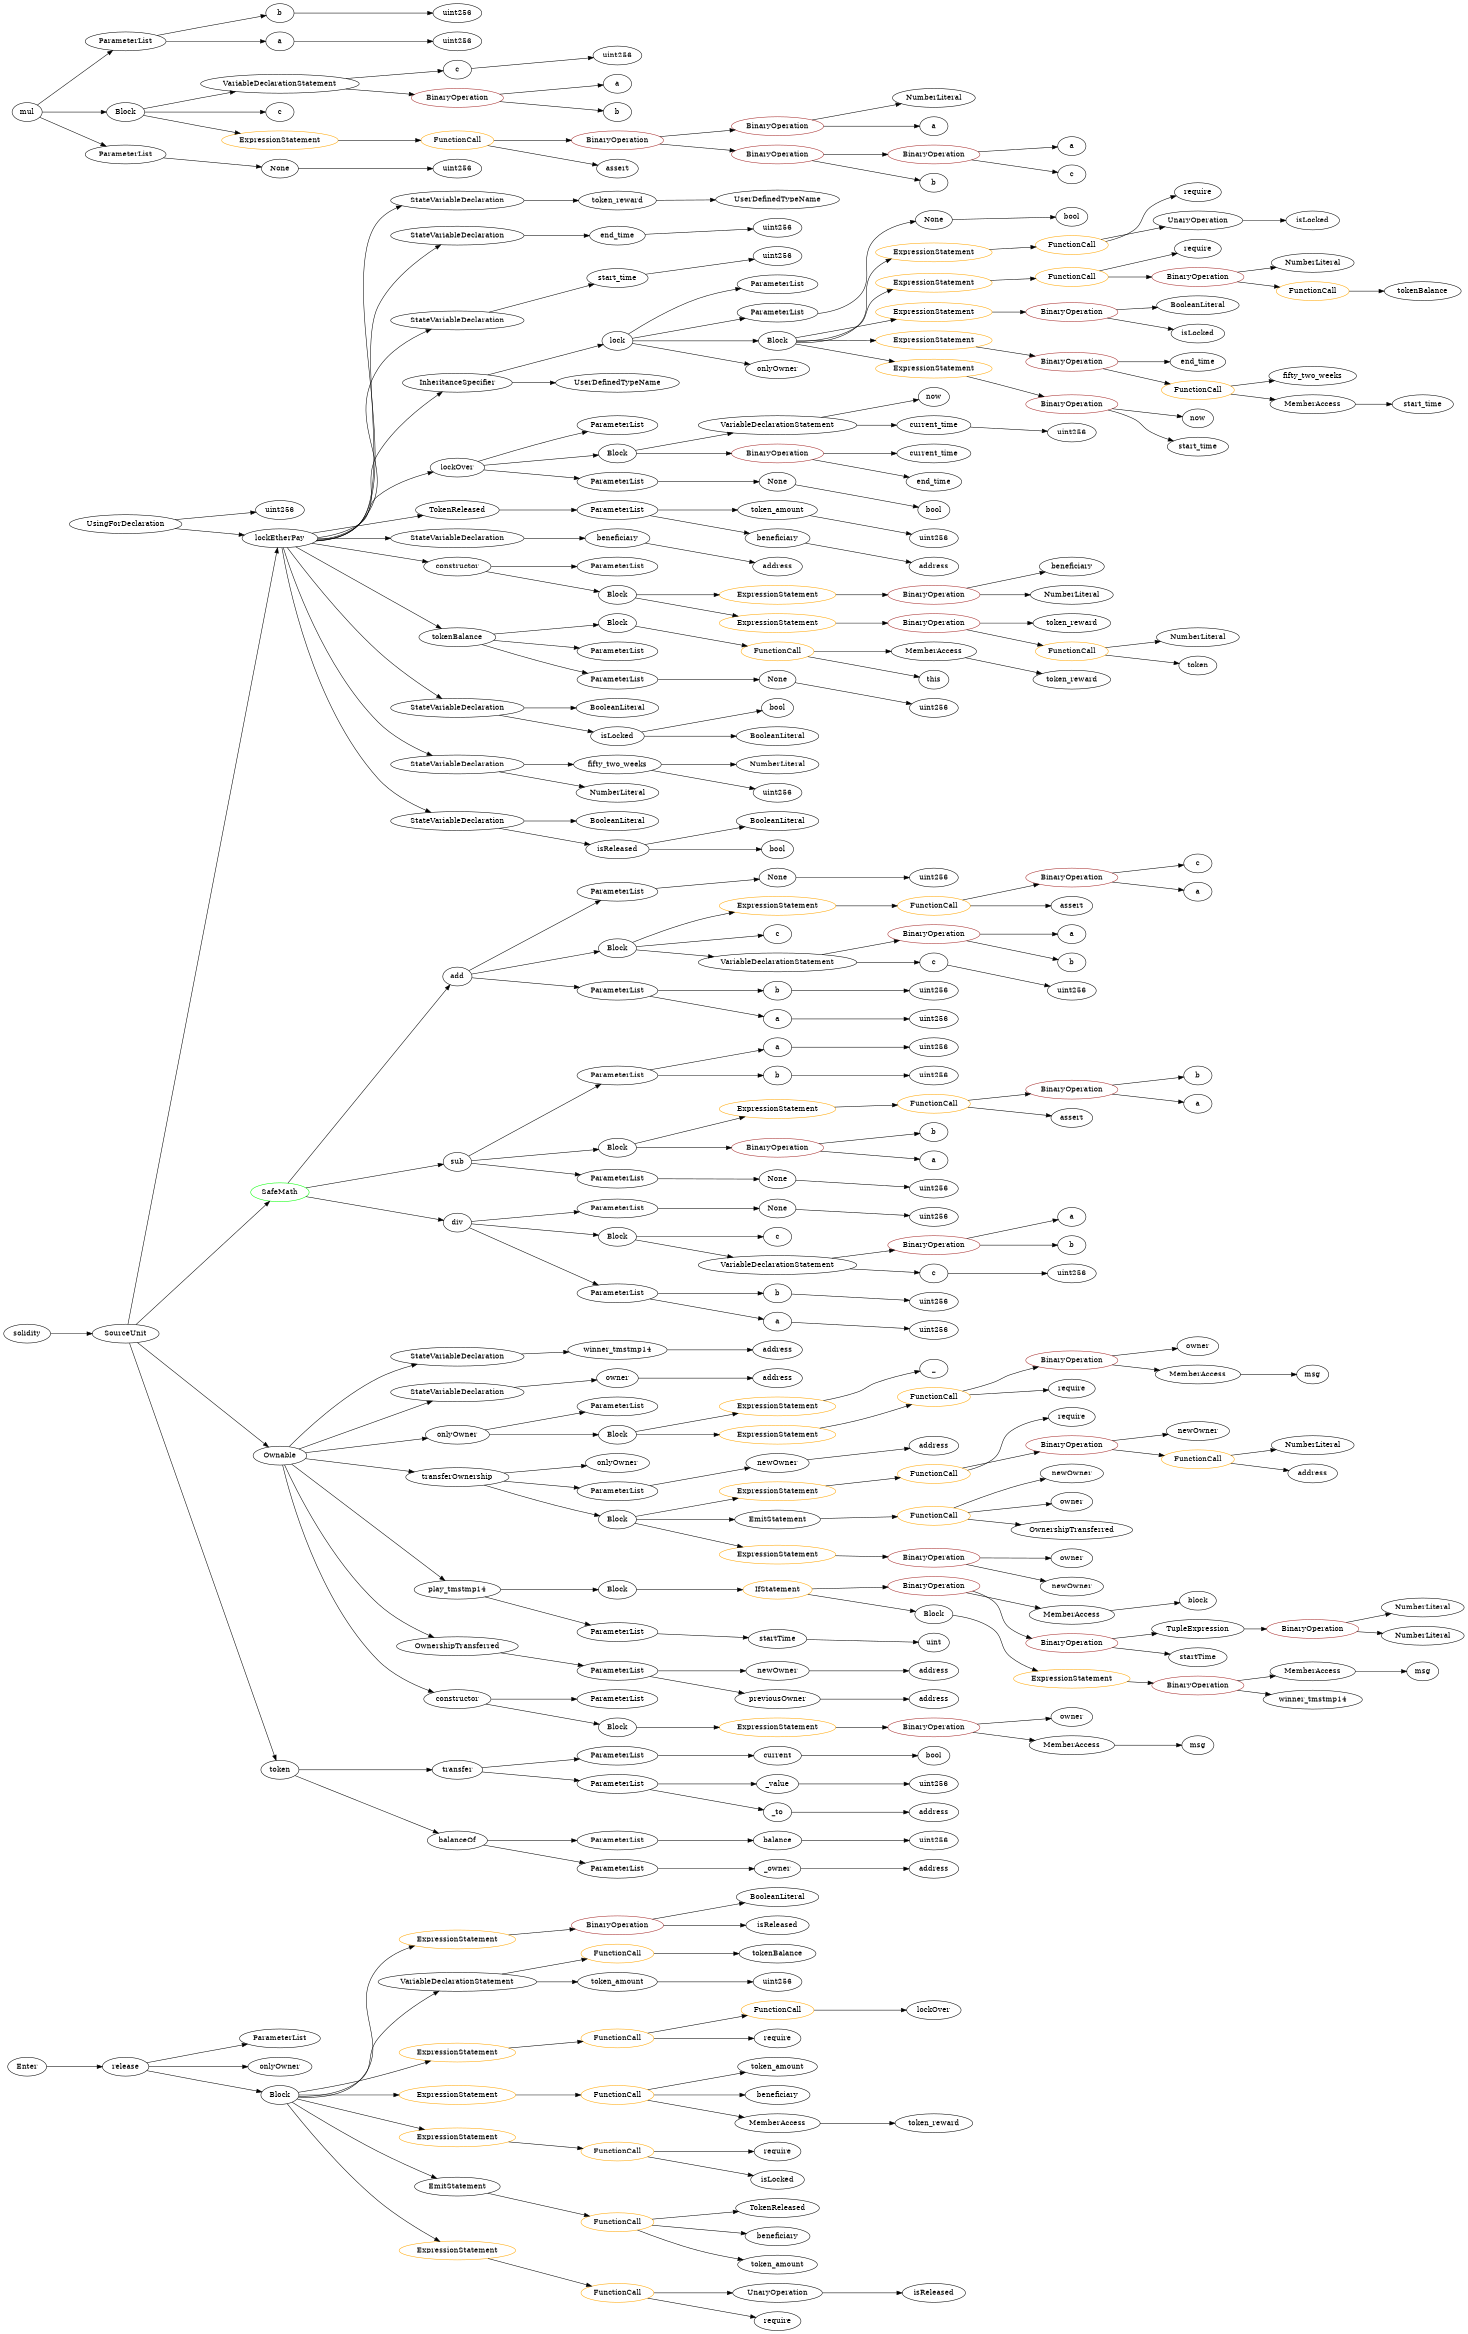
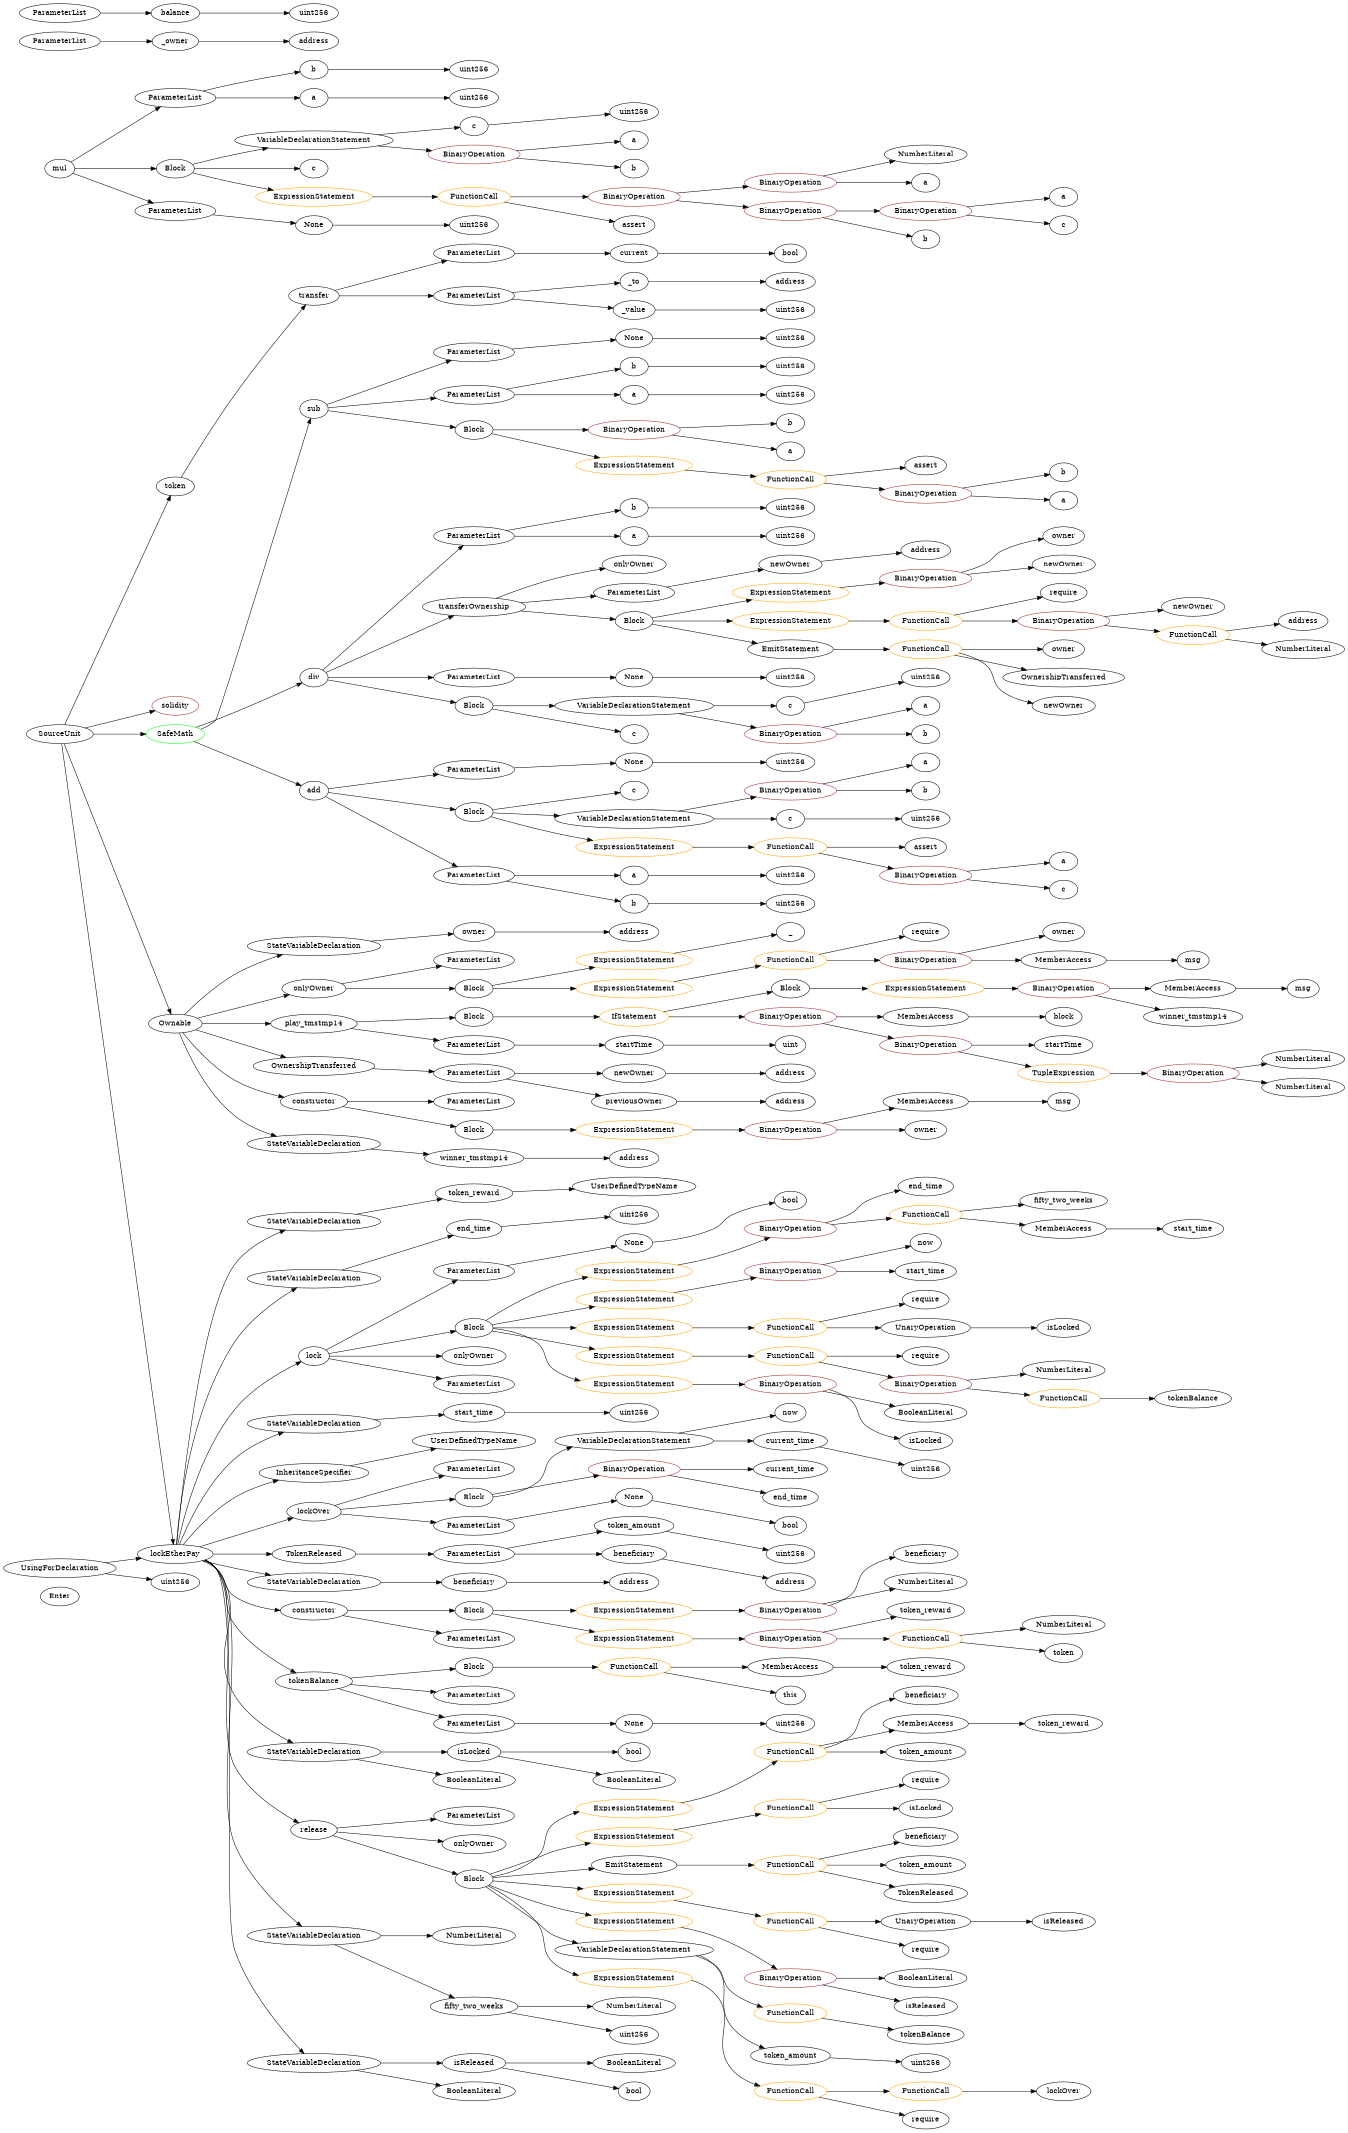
edge "InheritanceSpecifier" -> "lock": now "lockEtherPay" -> "lock"
node "solidity": color black -> brown
edge "solidity" -> "SourceUnit": reversed
edge "Ownable" -> "transferOwnership": now "div" -> "transferOwnership"
node "TupleExpression": color black -> orange
node "balanceOf": removed
edge "Enter" -> "release": now "lockEtherPay" -> "release"
